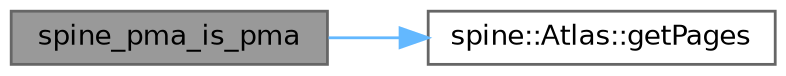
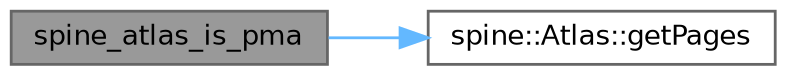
node "spine_pma_is_pma": label "spine_pma_is_pma" -> "spine_atlas_is_pma"
